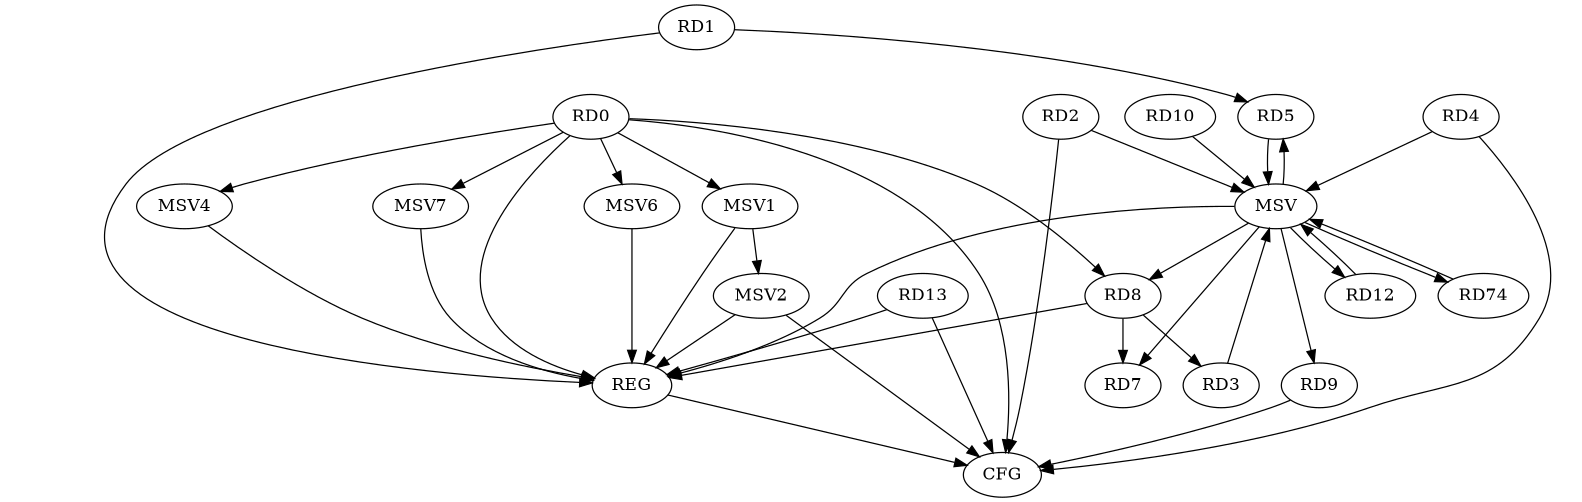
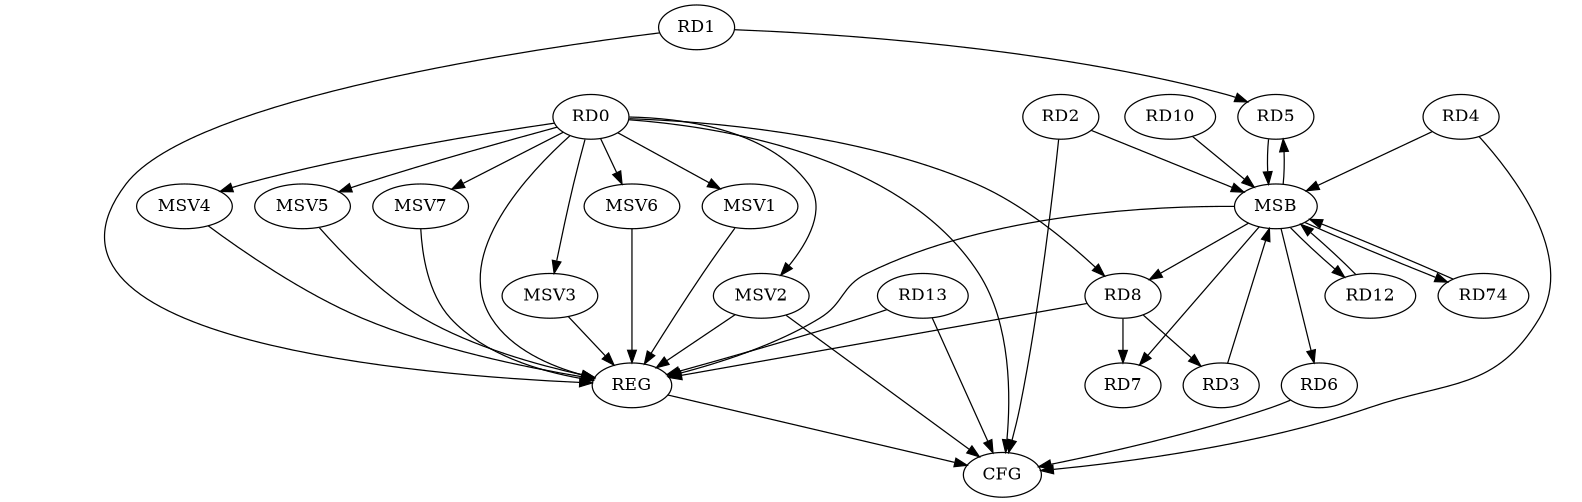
node "MSV5": added
node "MSV": label "MSV" -> "MSB"
edge "MSV1" -> "MSV2": now "RD0" -> "MSV2"
node "MSV3": added
node "RD9": label "RD9" -> "RD6"
